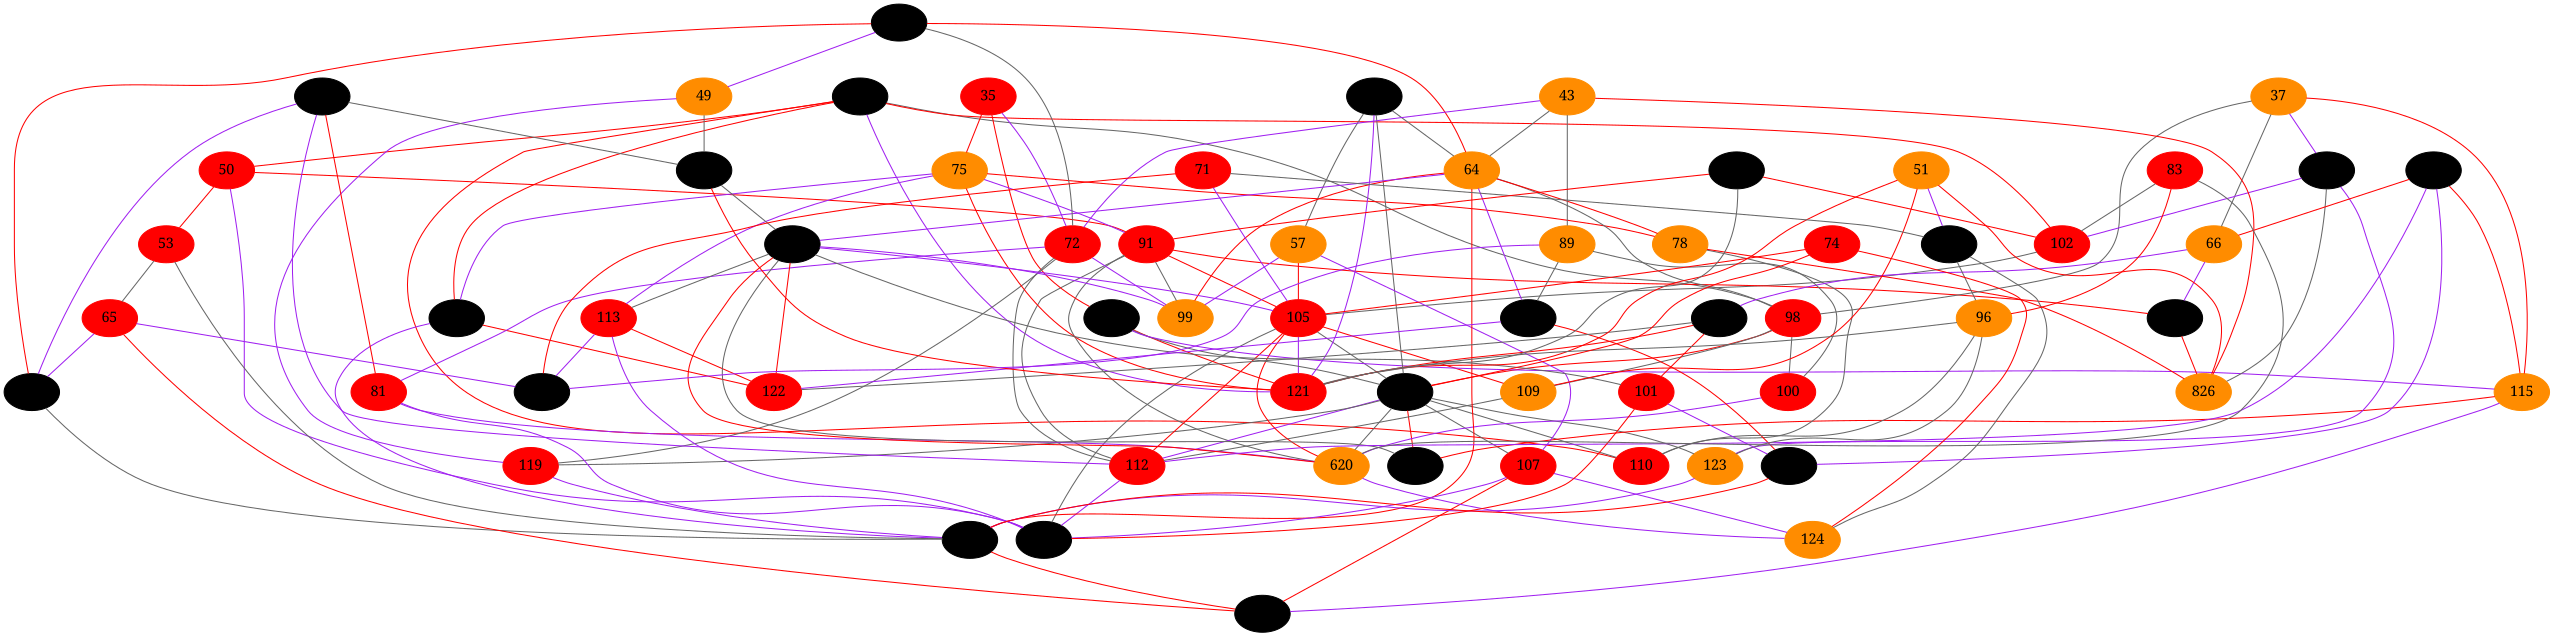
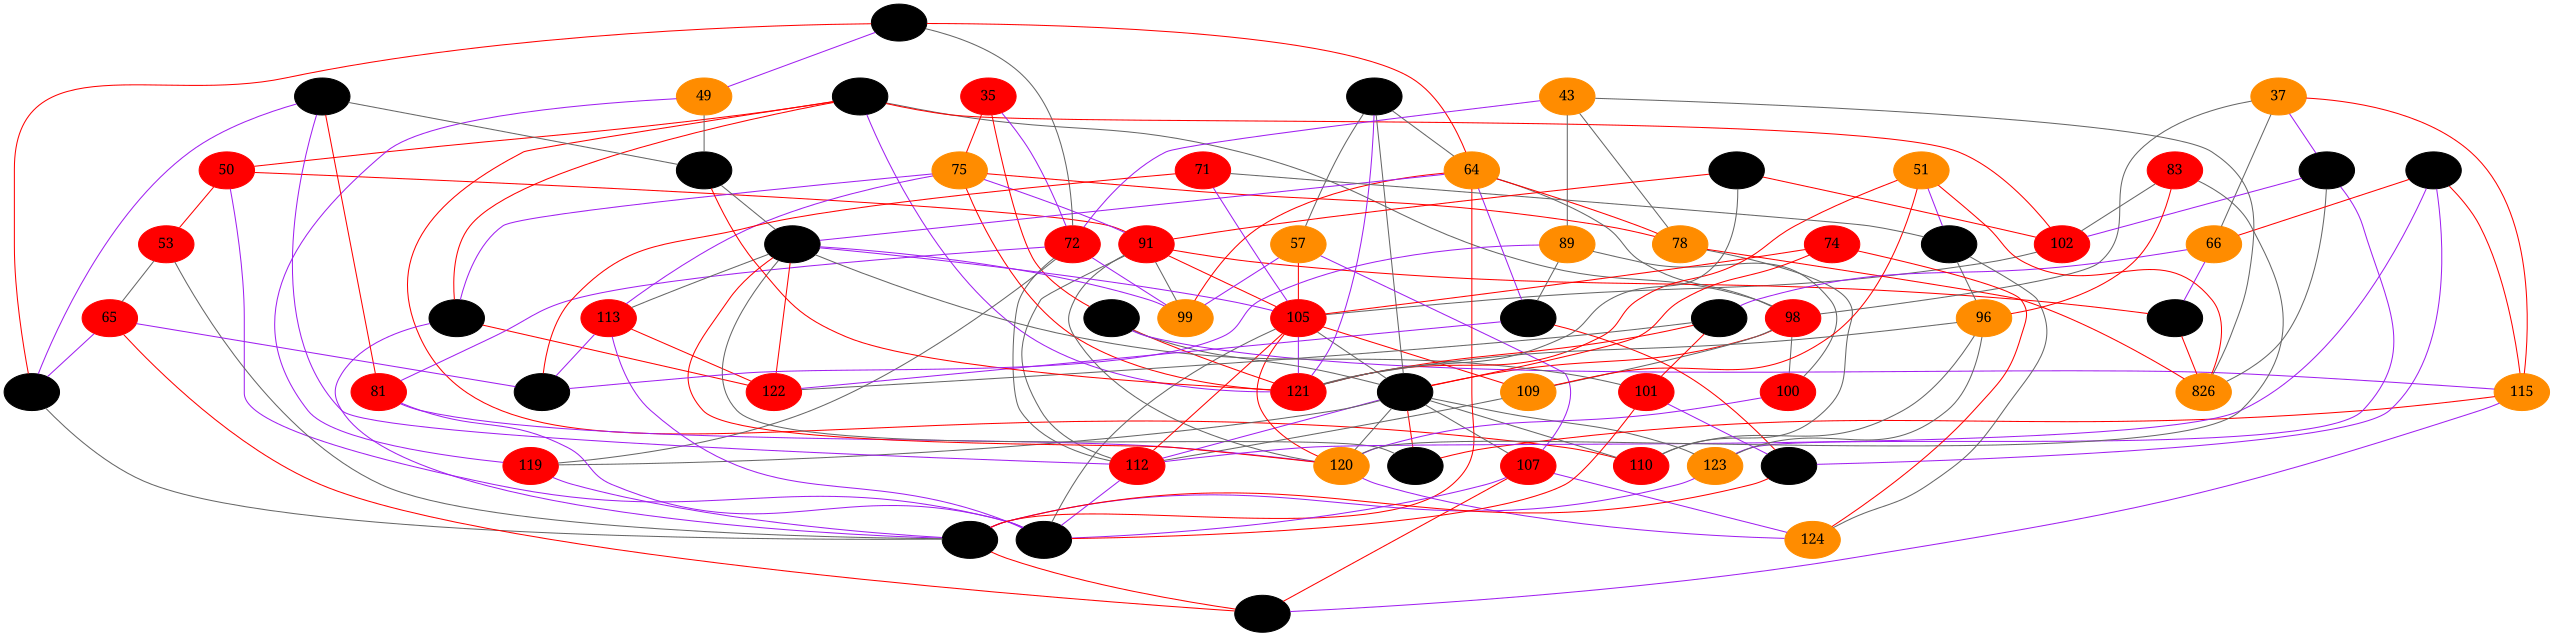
edge "43" -- "826": color red -> gray40
edge "43" -- "64": now "43" -- "78"
node "620": label "620" -> "120"
